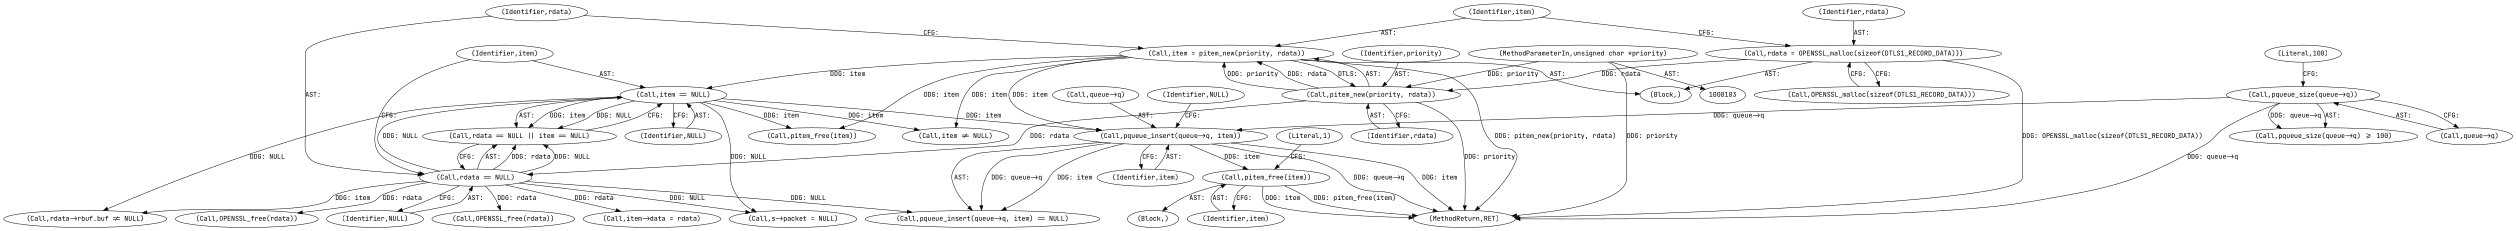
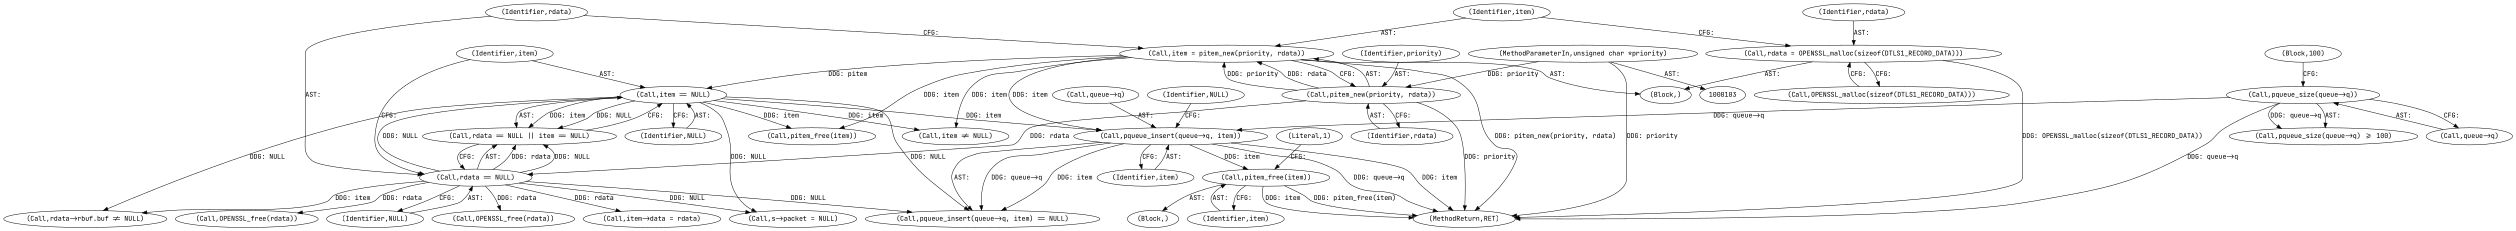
node "(Literal,100)": label "(Literal,100)" -> "(Block,100)"
edge "(Call,rdata = OPENSSL_malloc(sizeof(DTLS1_RECORD_DATA)))" -> "(Call,pitem_new(priority, rdata))": removed, label "DDG: rdata"
edge "(Call,item = pitem_new(priority, rdata))" -> "(Call,item == NULL)": label "DDG: item" -> "DDG: pitem"
edge "(Call,item = pitem_new(priority, rdata))" -> "(Call,pitem_new(priority, rdata))": label "DTLS: " -> "CFG: "
edge "(Call,item == NULL)" -> "(Call,pqueue_insert(queue->q, item) == NULL)": added, label "DDG: NULL"
